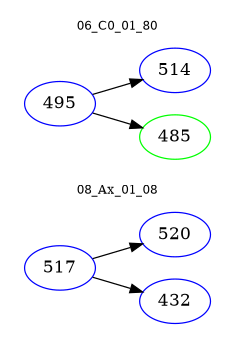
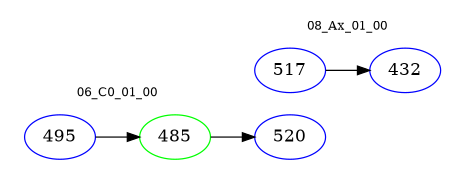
cluster "06_C0_01_80": label "06_C0_01_80" -> "06_C0_01_00"
node "514": removed
cluster "08_Ax_01_08": label "08_Ax_01_08" -> "08_Ax_01_00"
edge "517" -> "520": now "485" -> "520"
